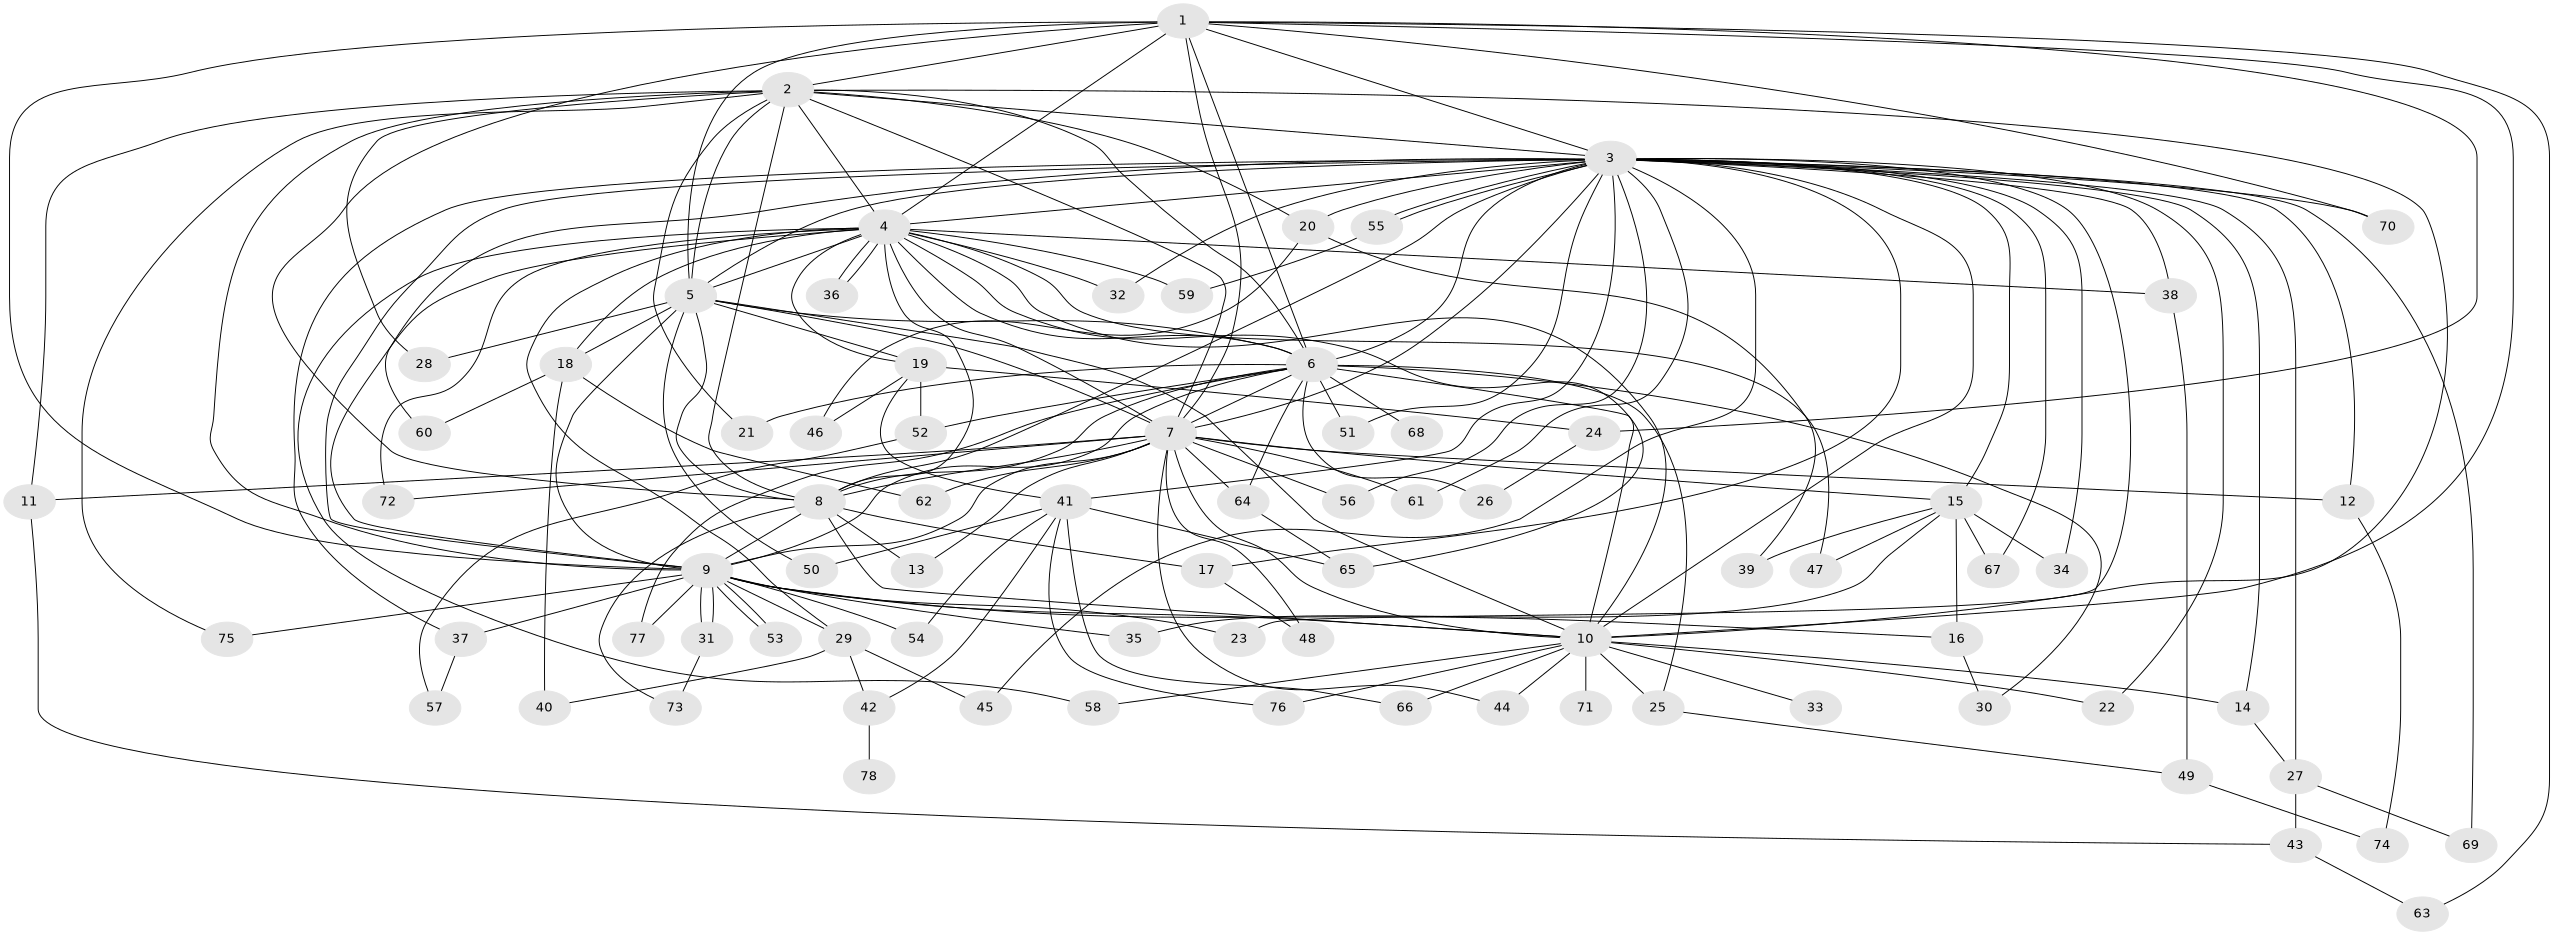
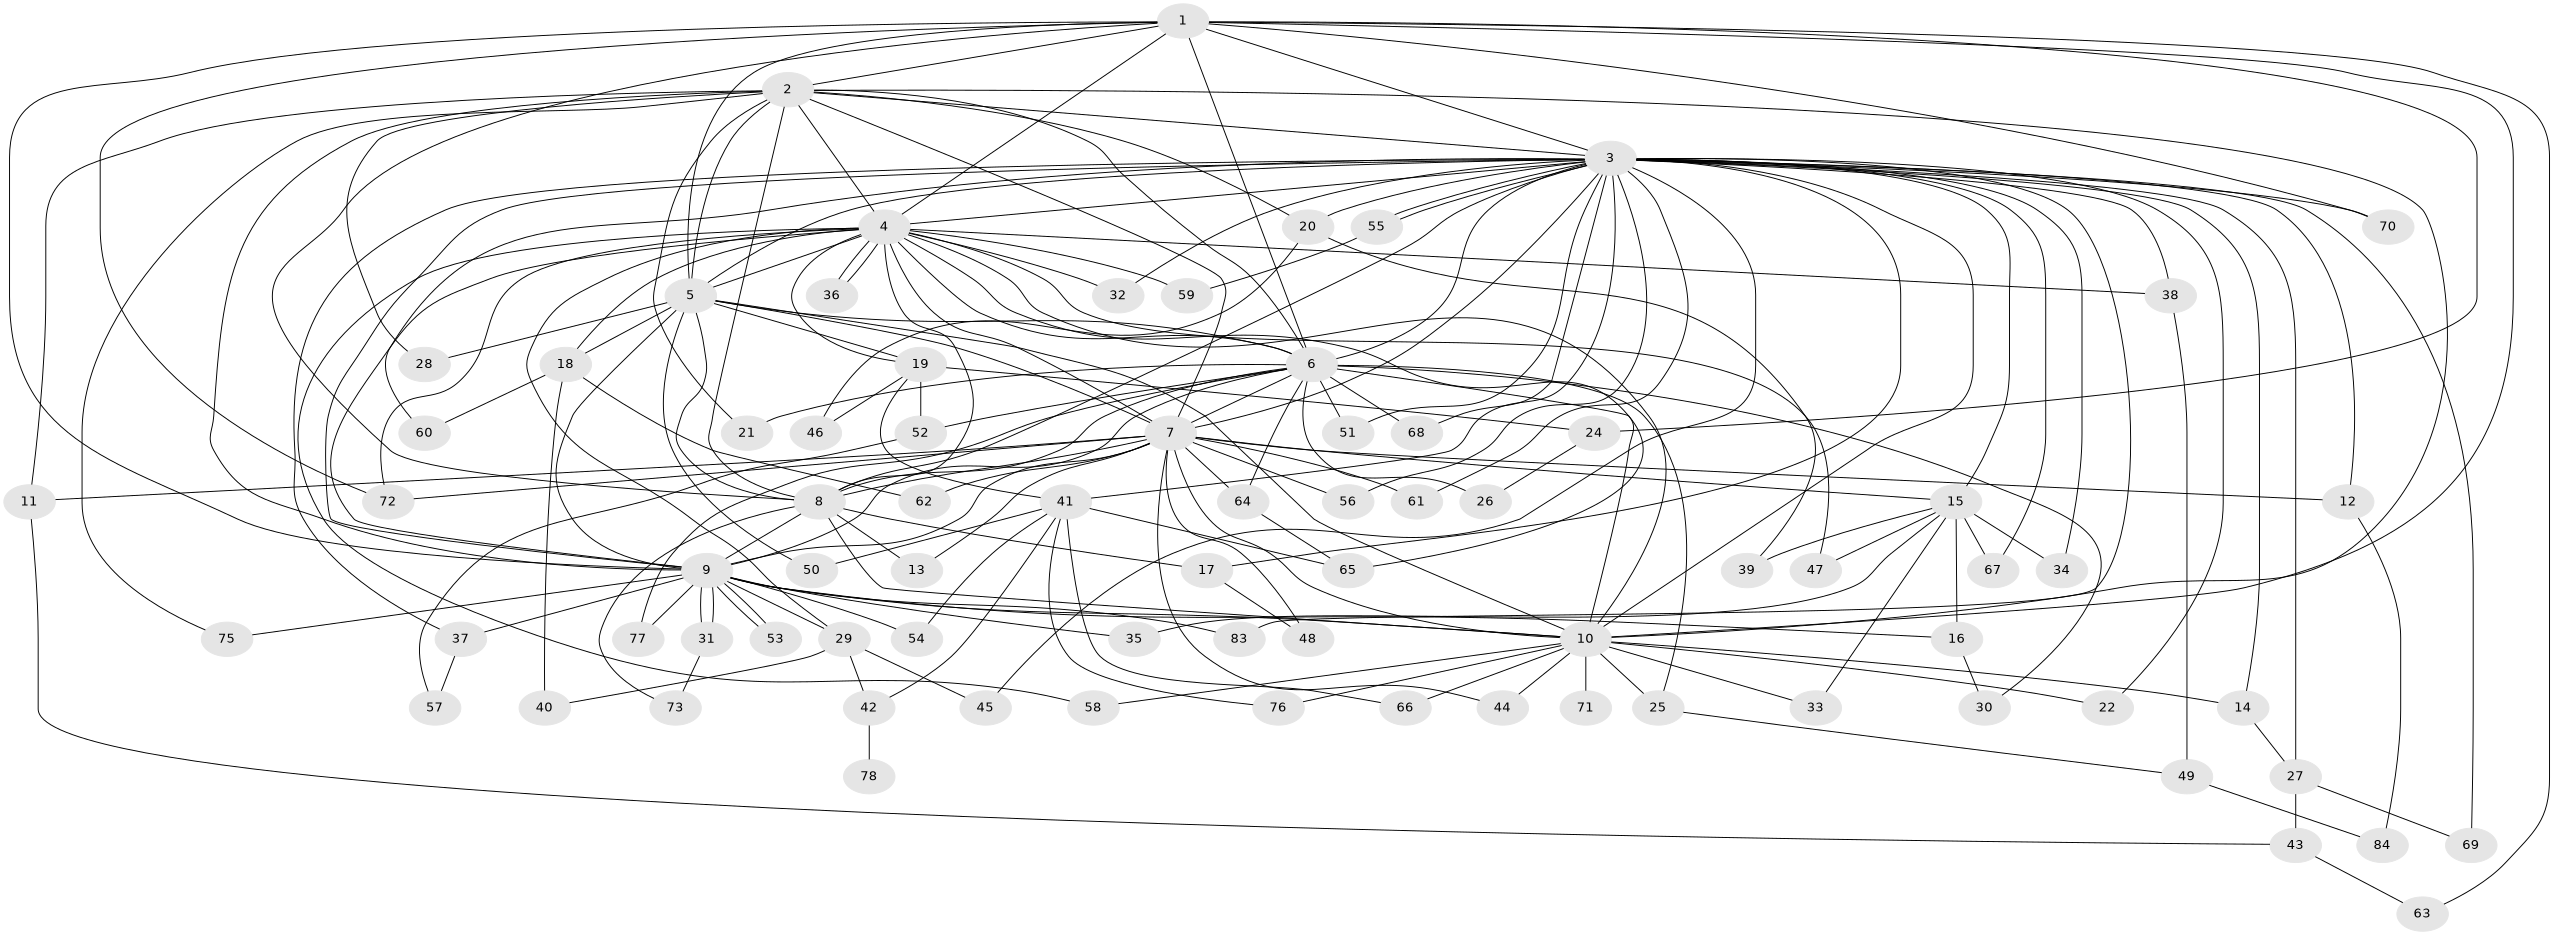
edge "1" -- "7": now "1" -- "72"
edge "3" -- "68": added
edge "15" -- "33": added
node "23": label "23" -> "83"
node "74": label "74" -> "84"
